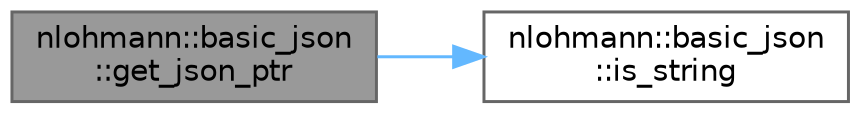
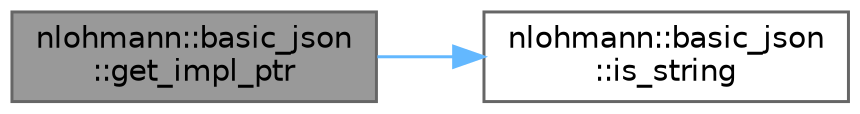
node "nlohmann::basic_json ::get_json_ptr": label "nlohmann::basic_json ::get_json_ptr" -> "nlohmann::basic_json ::get_impl_ptr"
